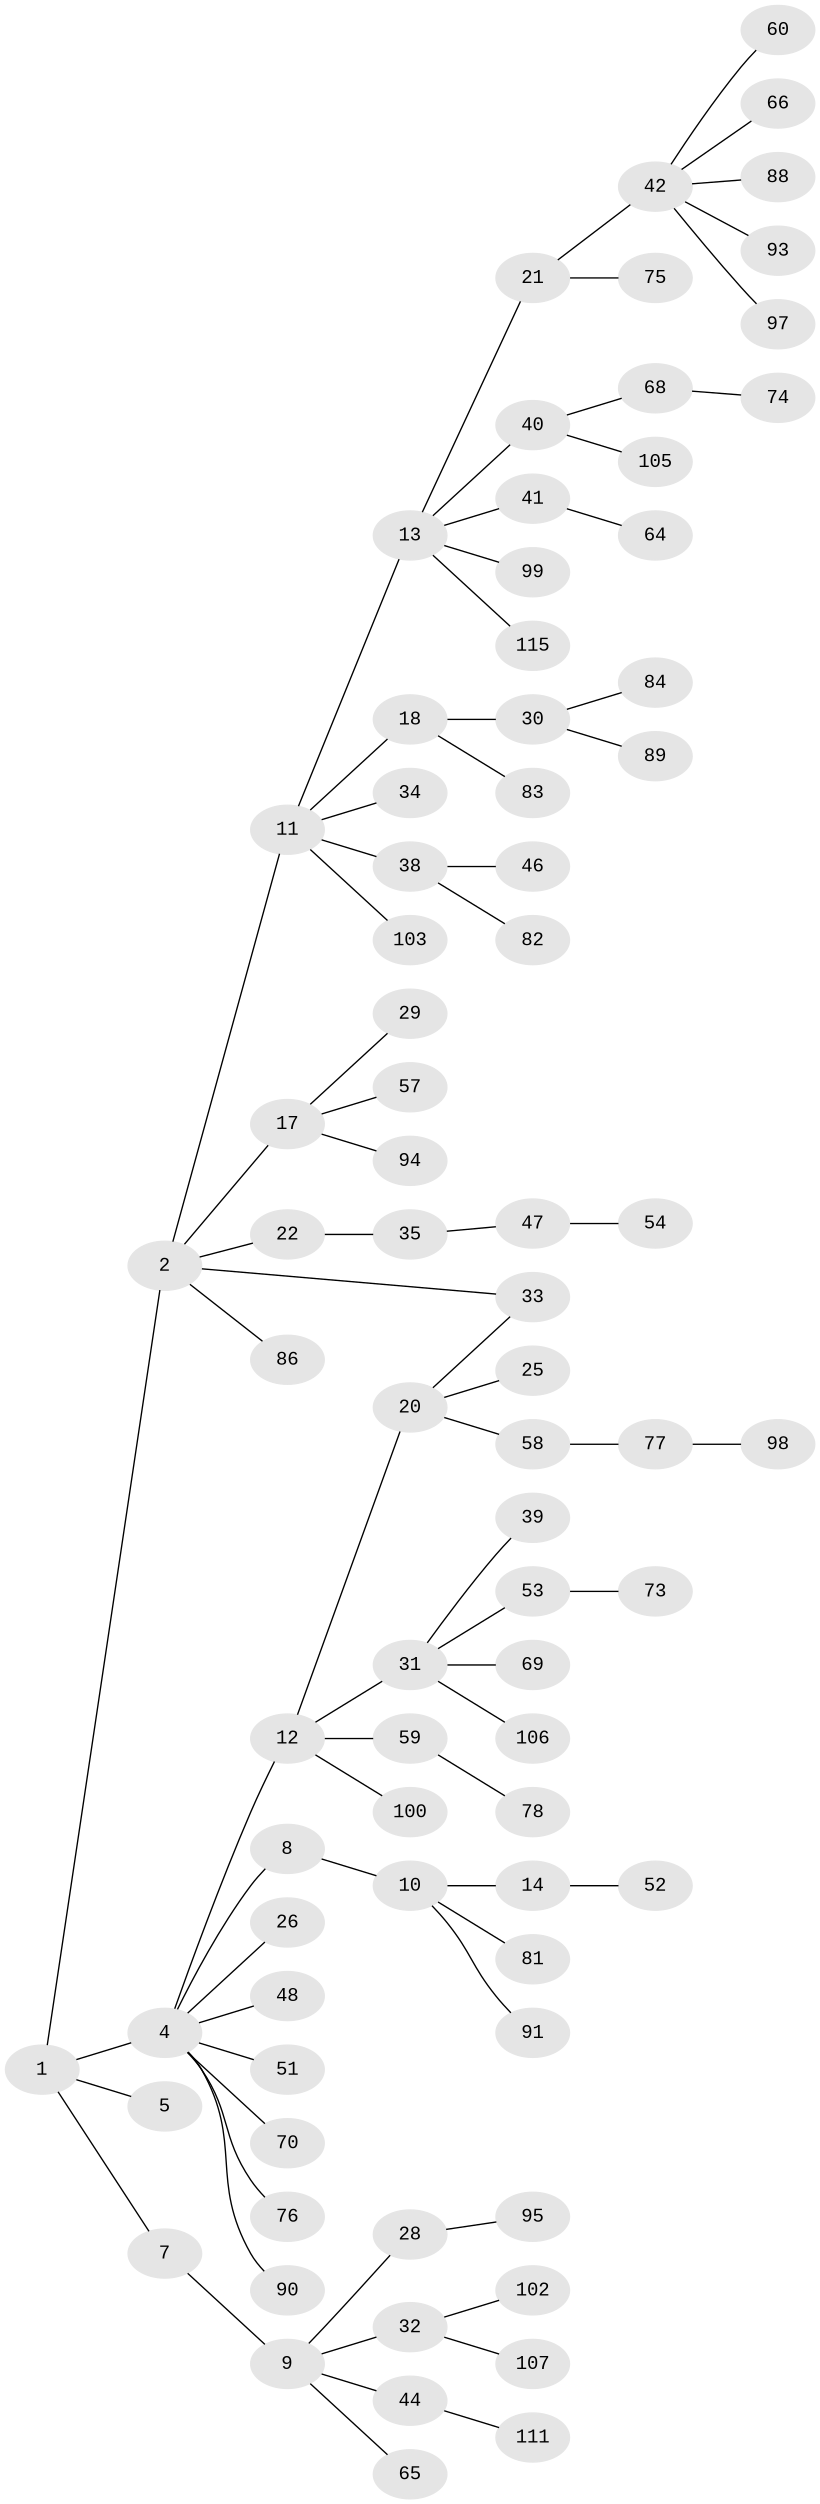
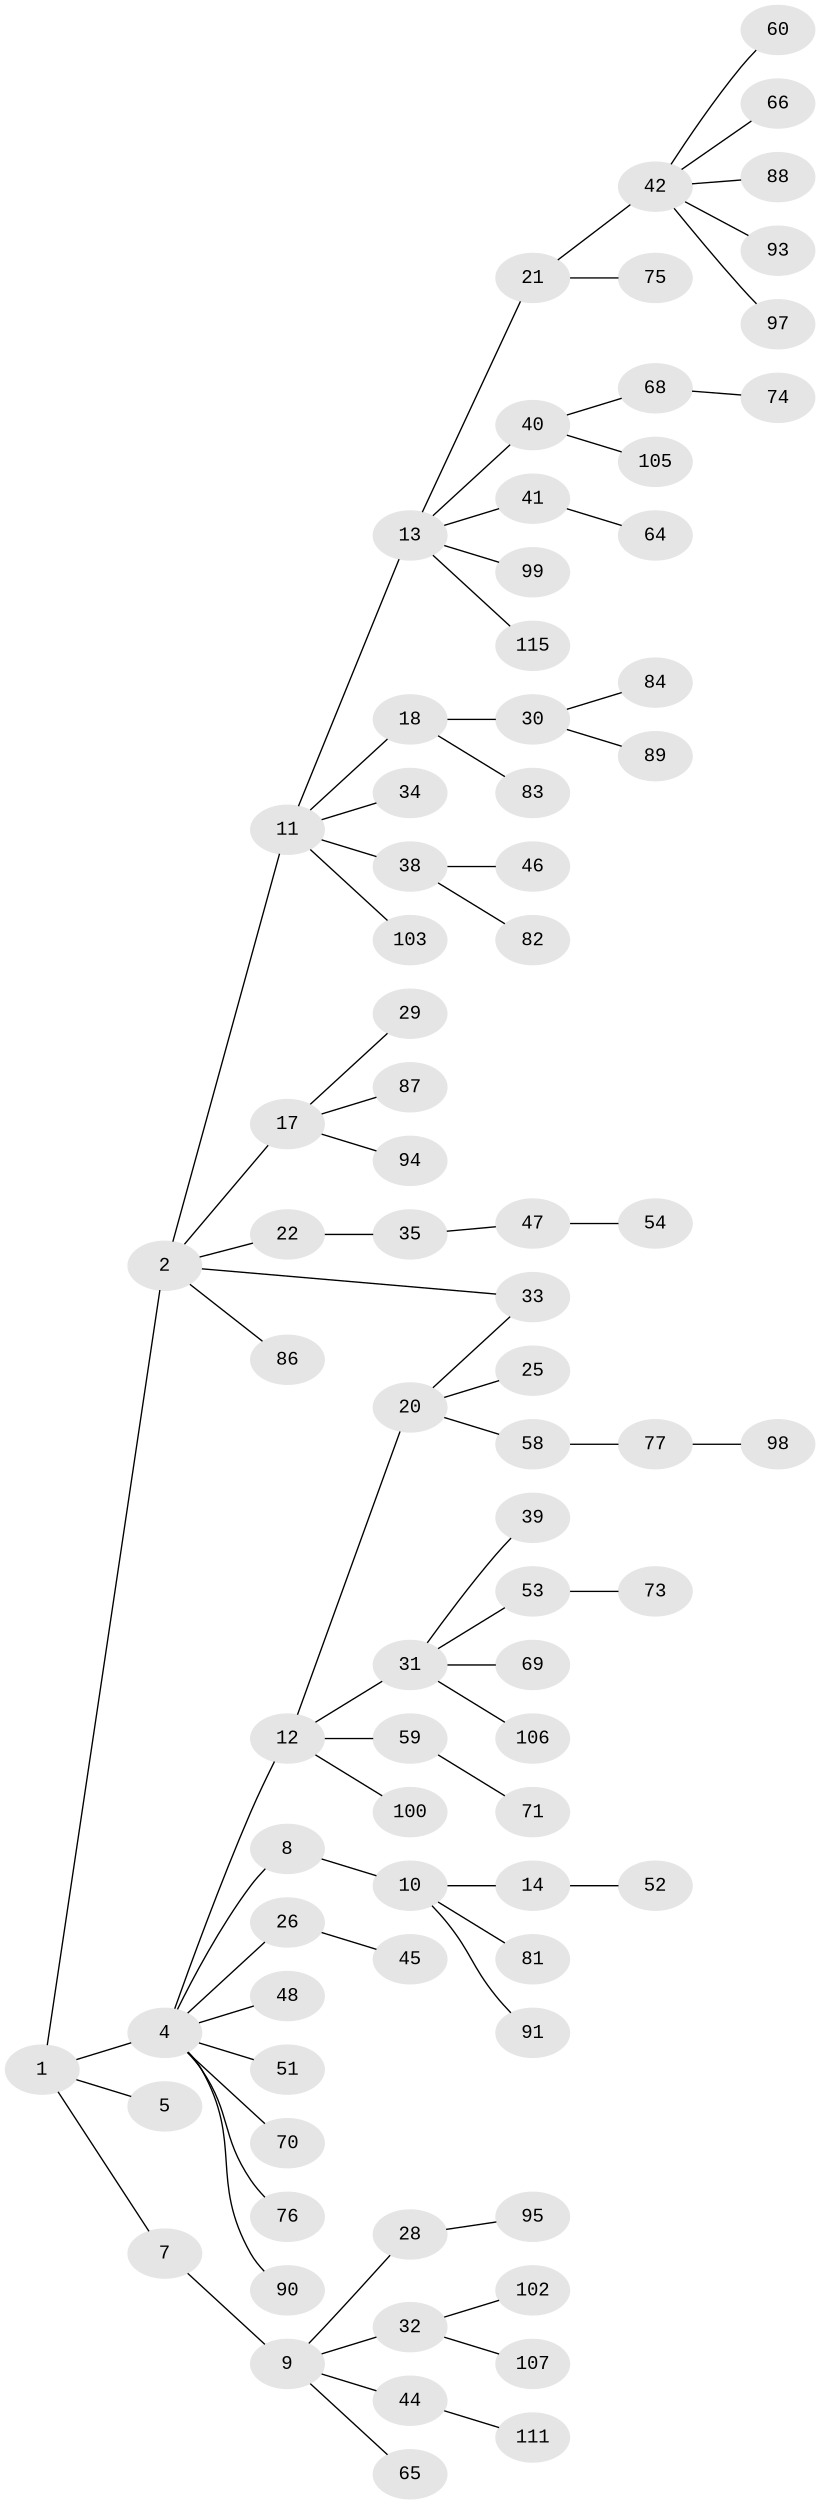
node "57": label "57" -> "87"
node "78": label "78" -> "71"
node "45": added
